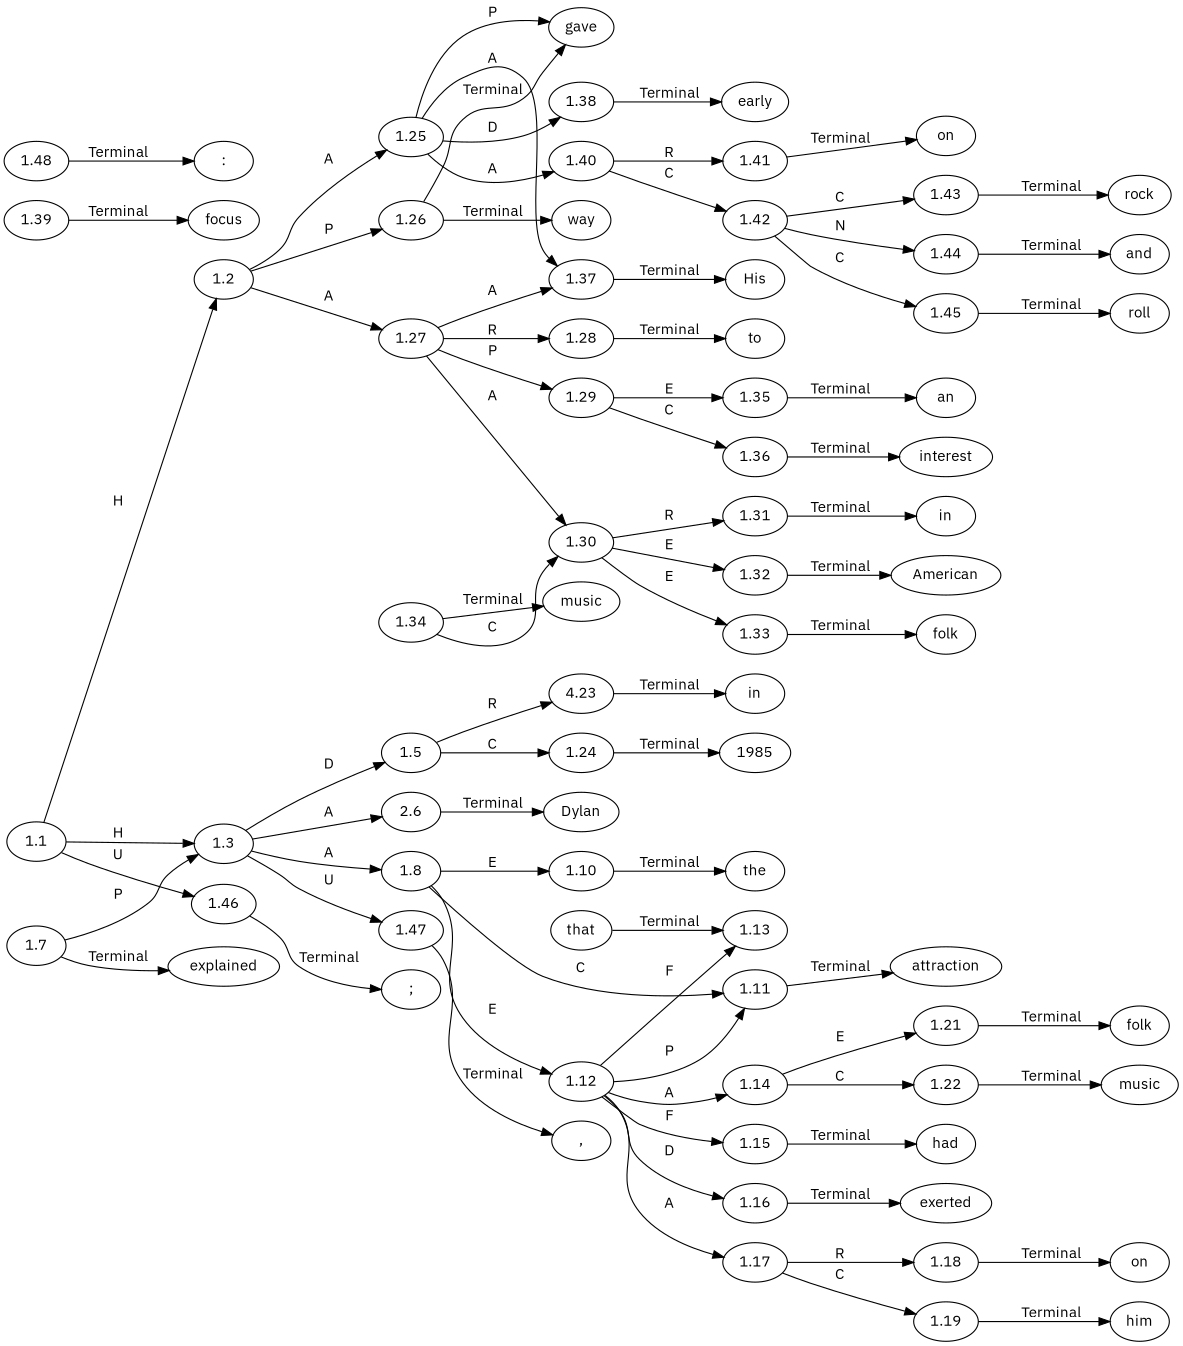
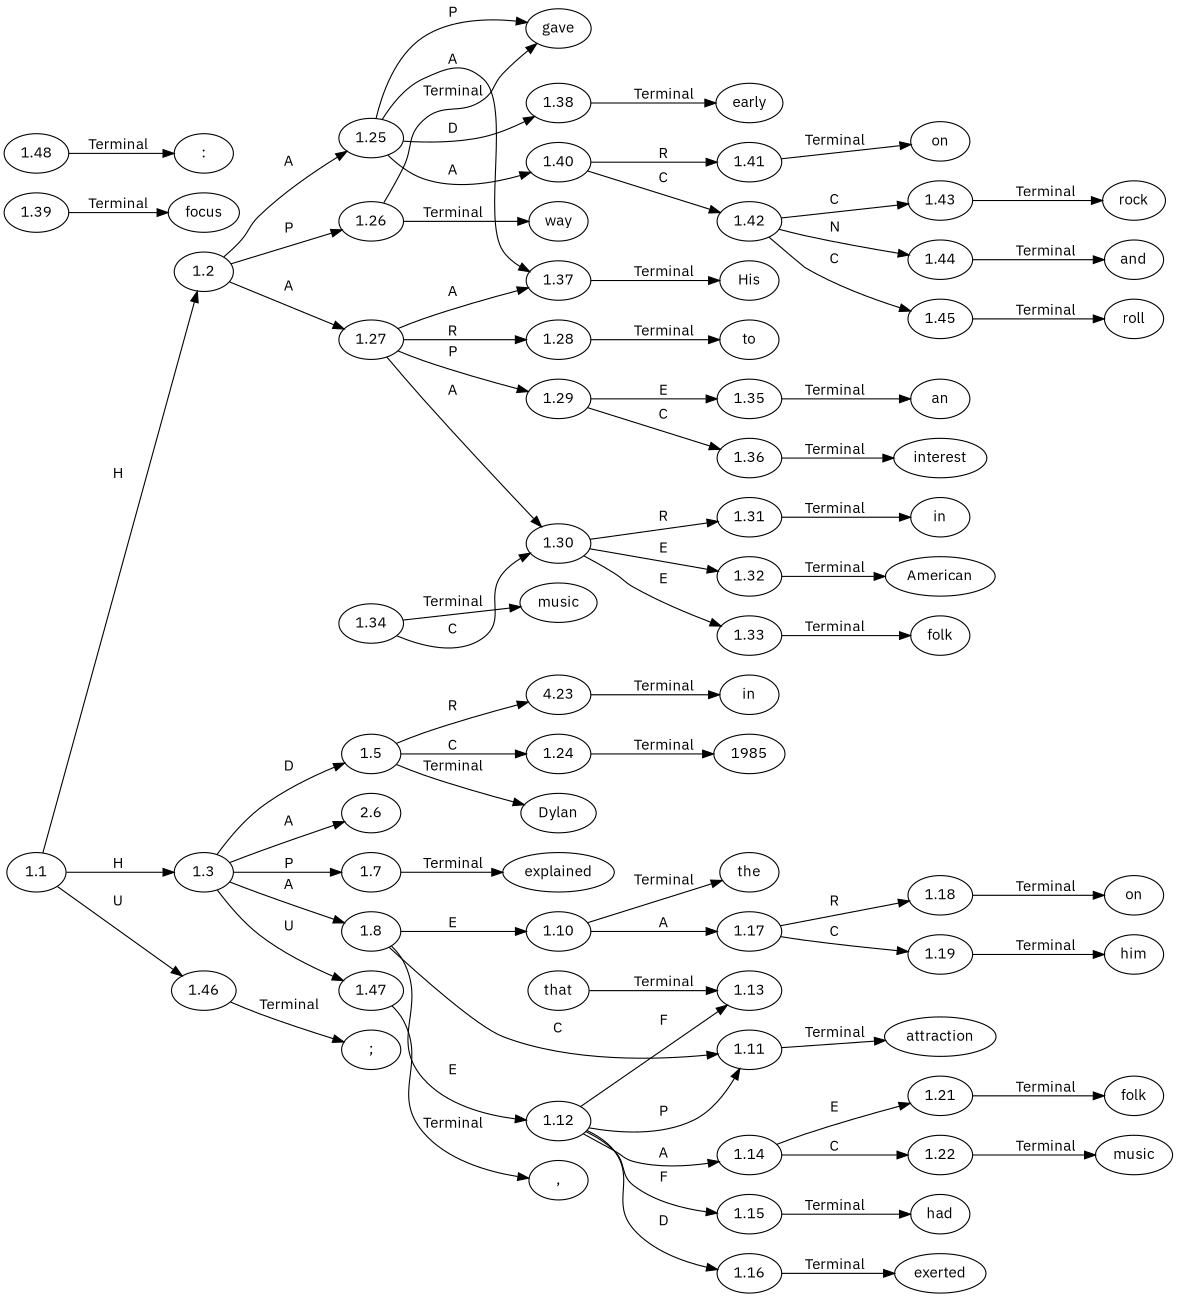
edge "2.6" -> "Dylan": now "1.5" -> "Dylan"
edge "1.7" -> "1.3": reversed
edge "1.12" -> "1.17": now "1.10" -> "1.17"
